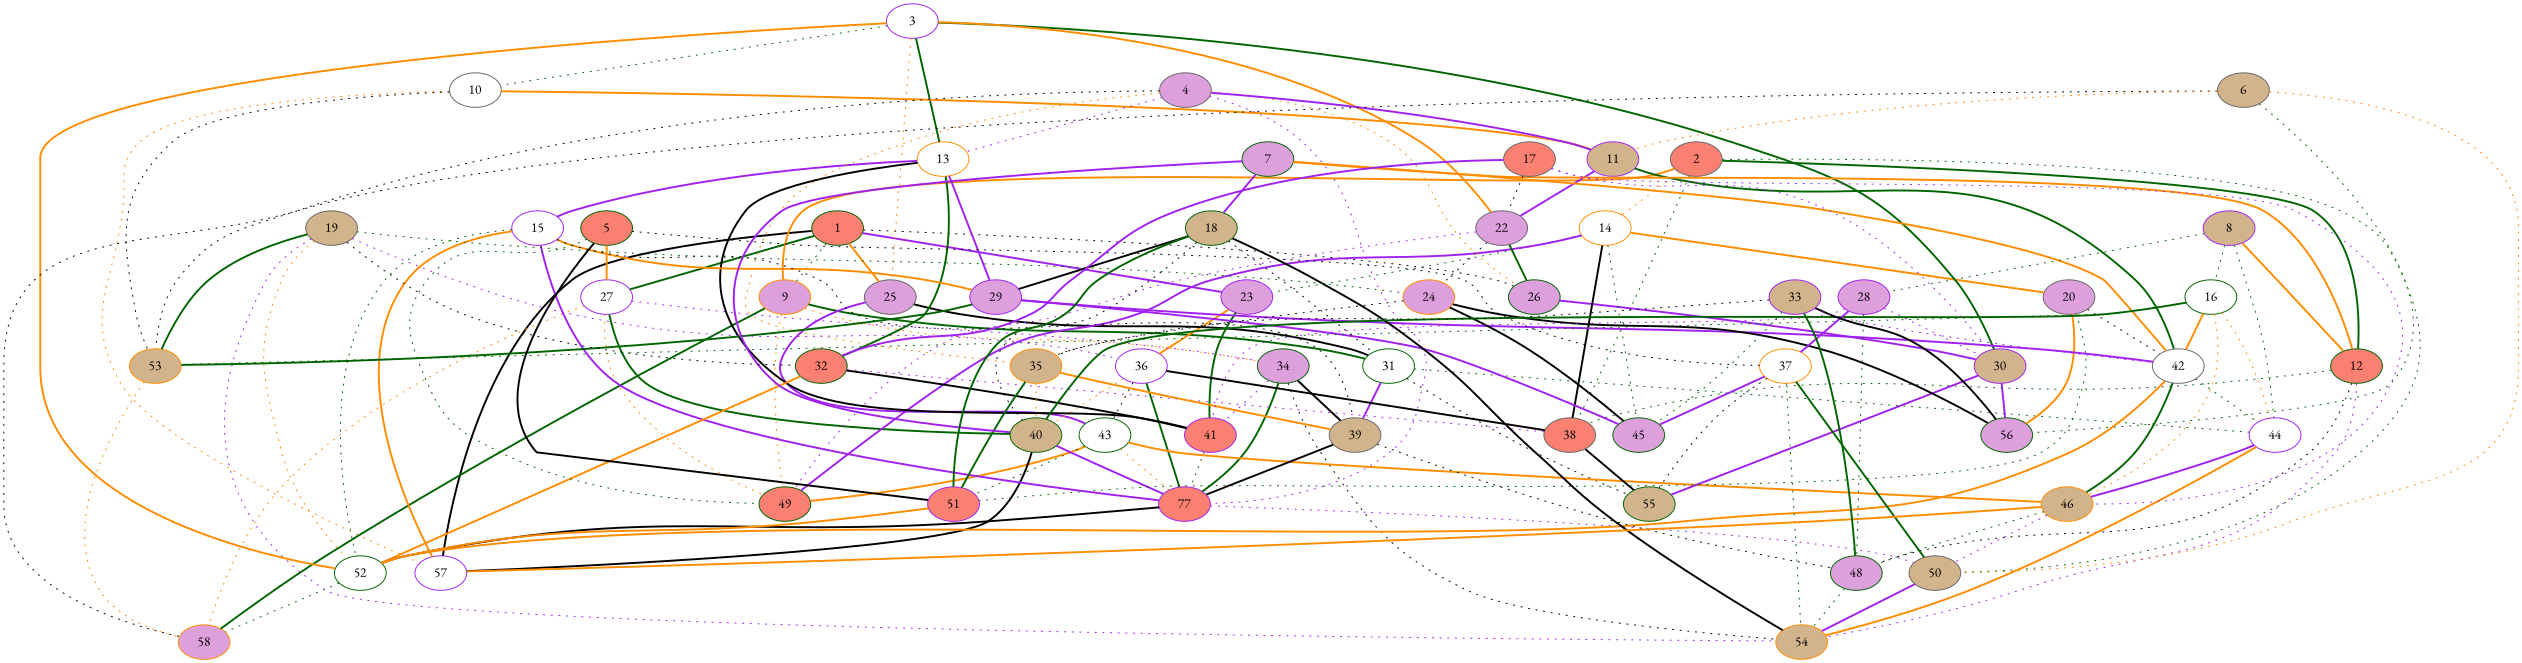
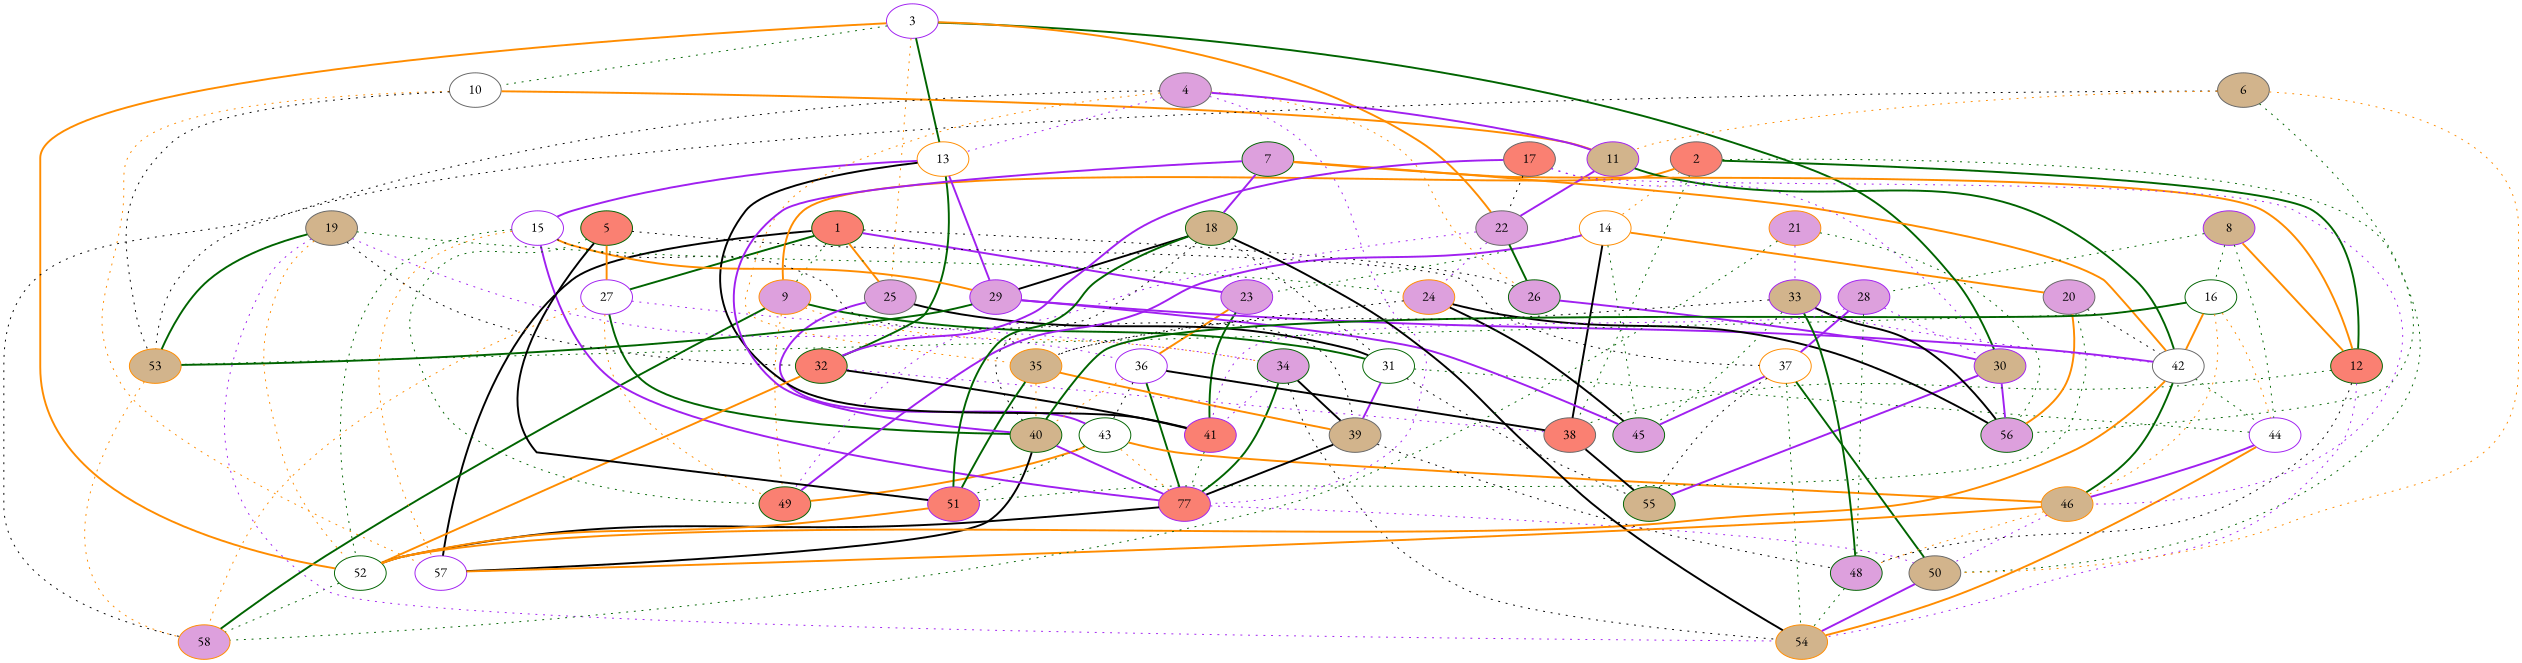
node "21": added
edge "22" -- "24": color black -> purple
edge "15" -- "57": style bold -> dotted
edge "46" -- "48": color darkgreen -> darkorange
